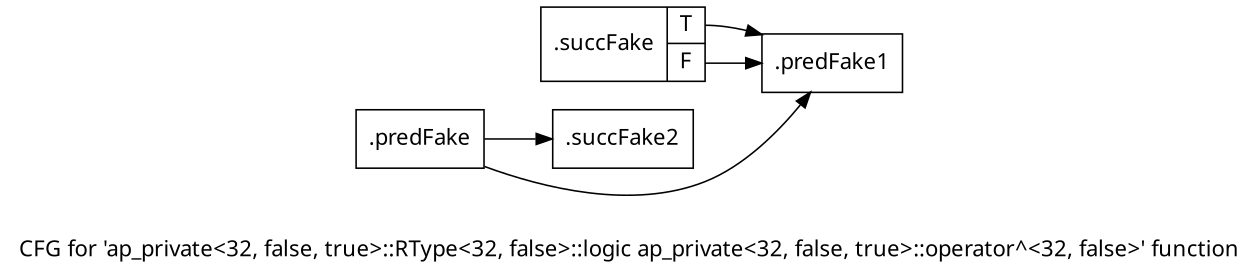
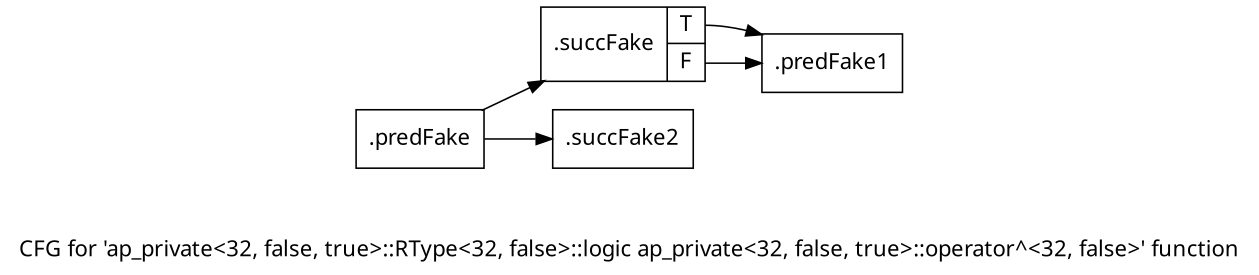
edge ".predFake" -> ".predFake1": now ".predFake" -> ".succFake"
